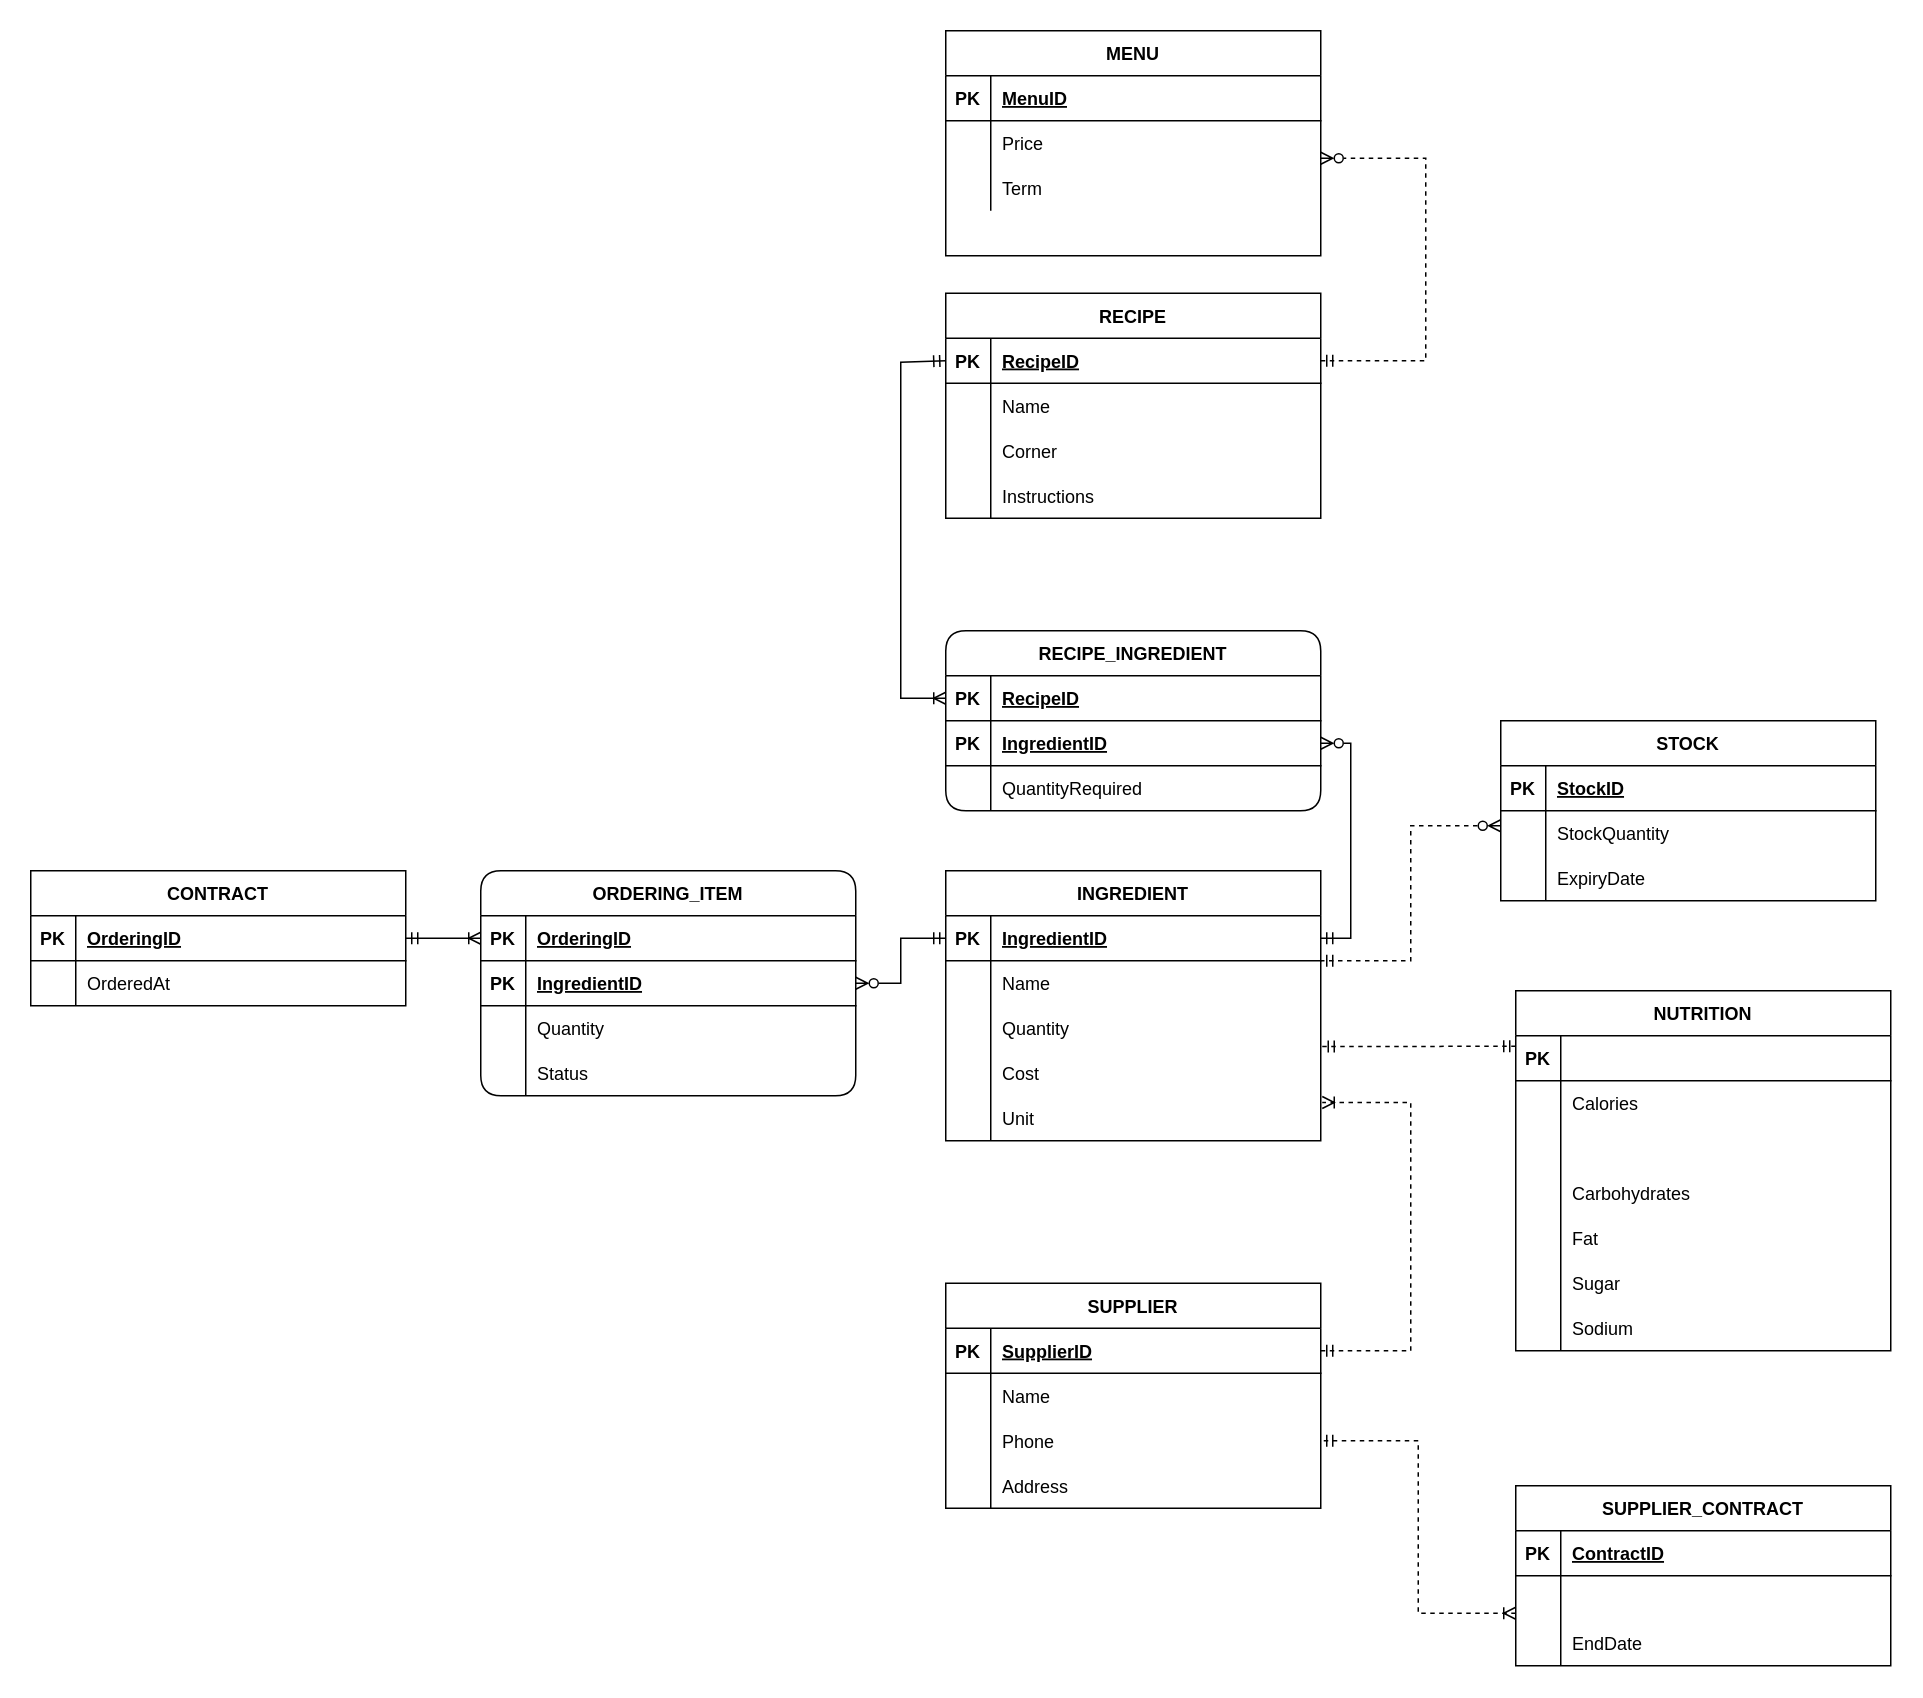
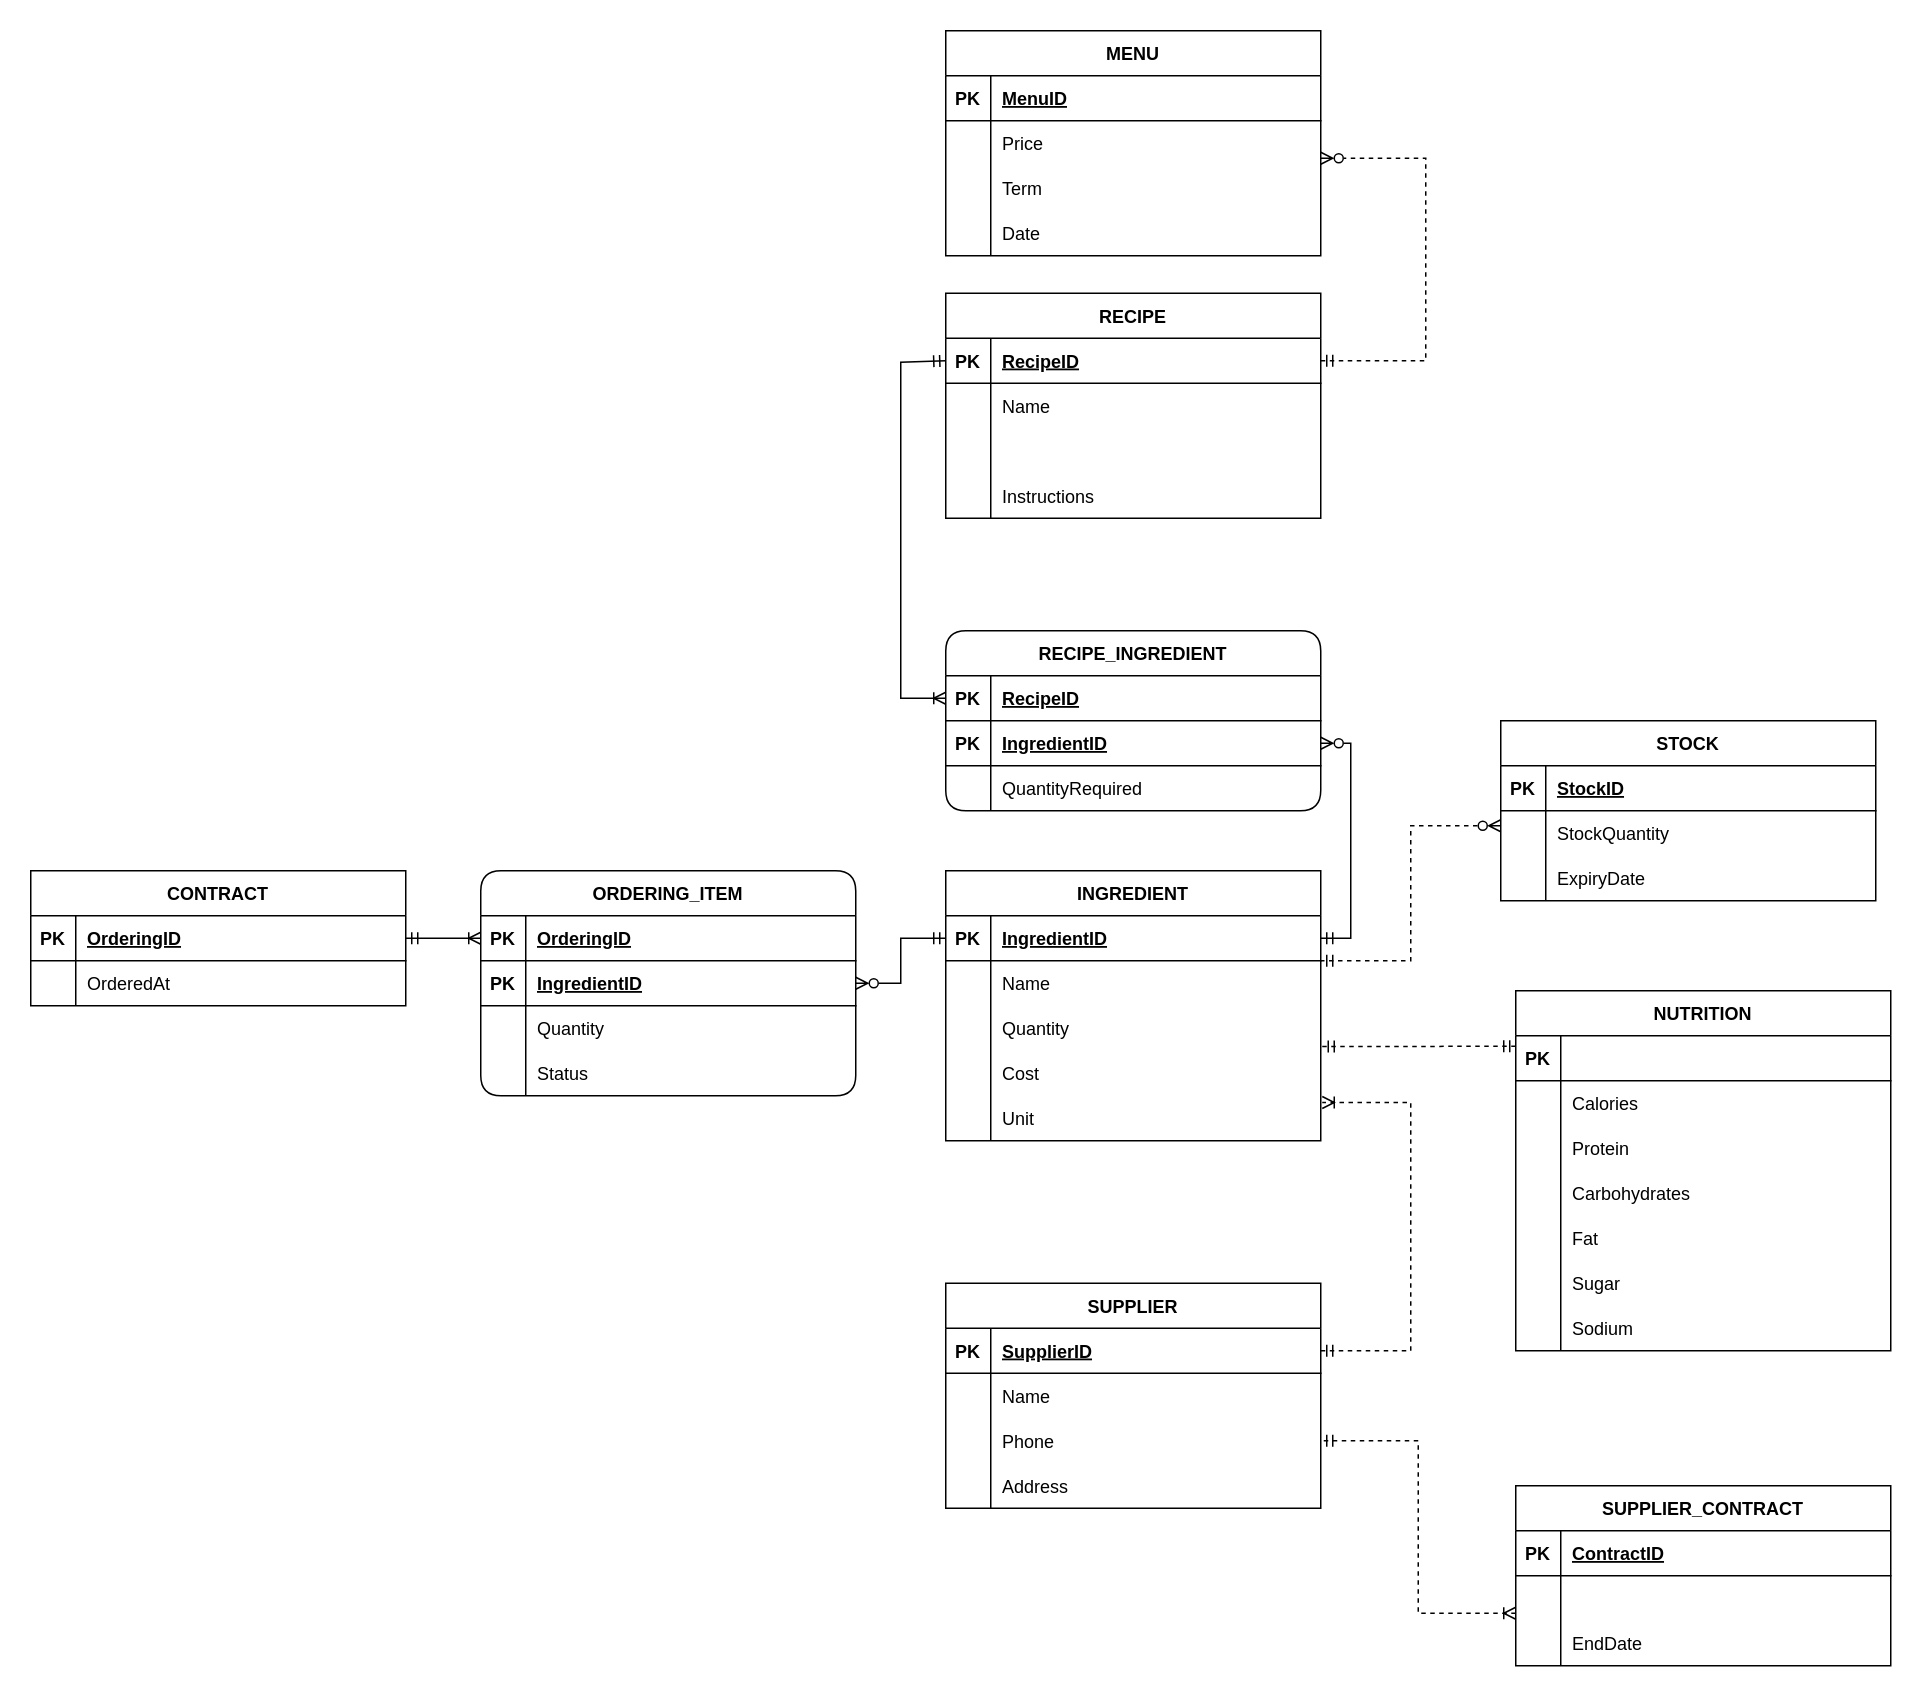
node "Date": added
node "Corner": removed
node "Protein": added
